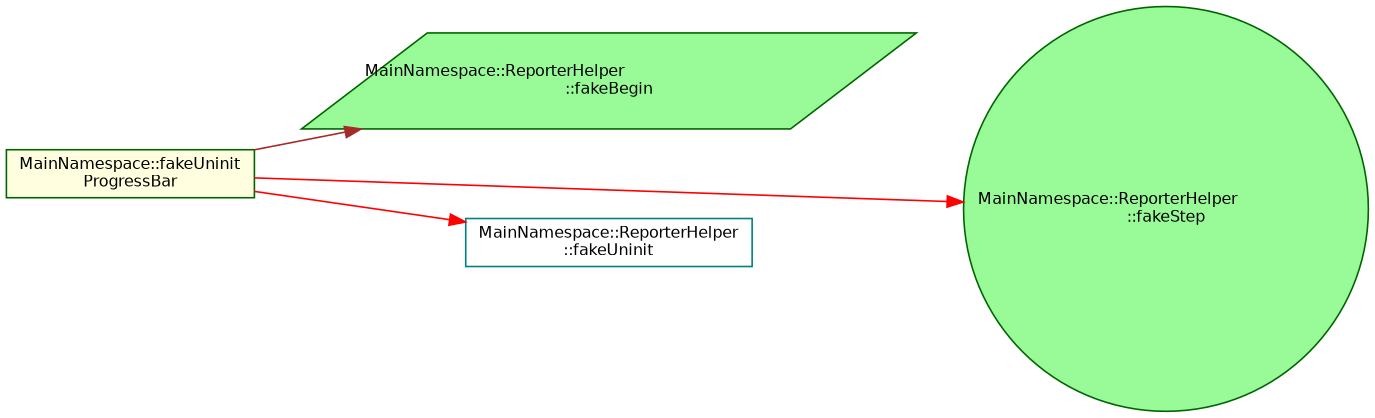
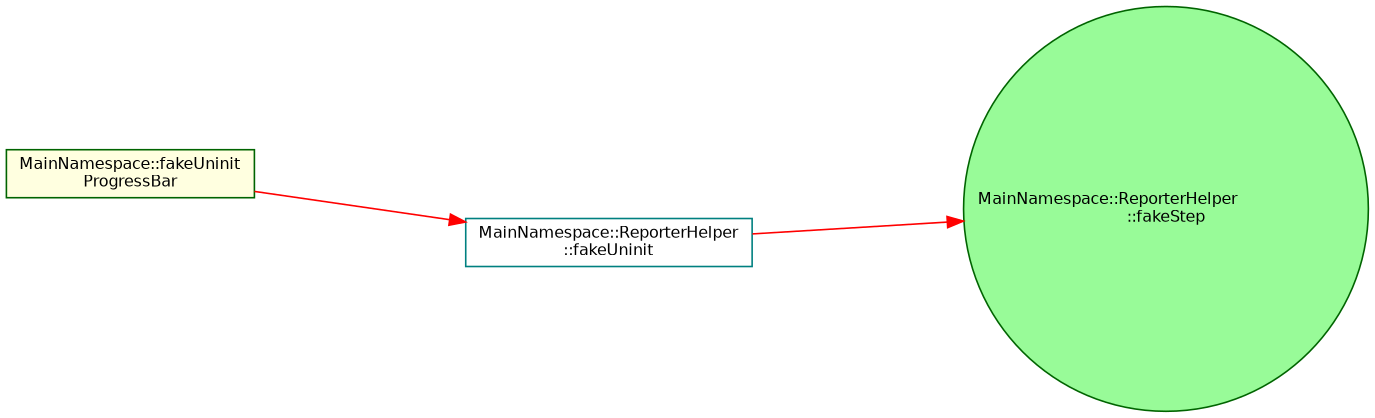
node "MainNamespace::ReporterHelper ::fakeBegin": removed
edge "MainNamespace::fakeUninit ProgressBar" -> "MainNamespace::ReporterHelper ::fakeStep": now "MainNamespace::ReporterHelper ::fakeUninit" -> "MainNamespace::ReporterHelper ::fakeStep"
